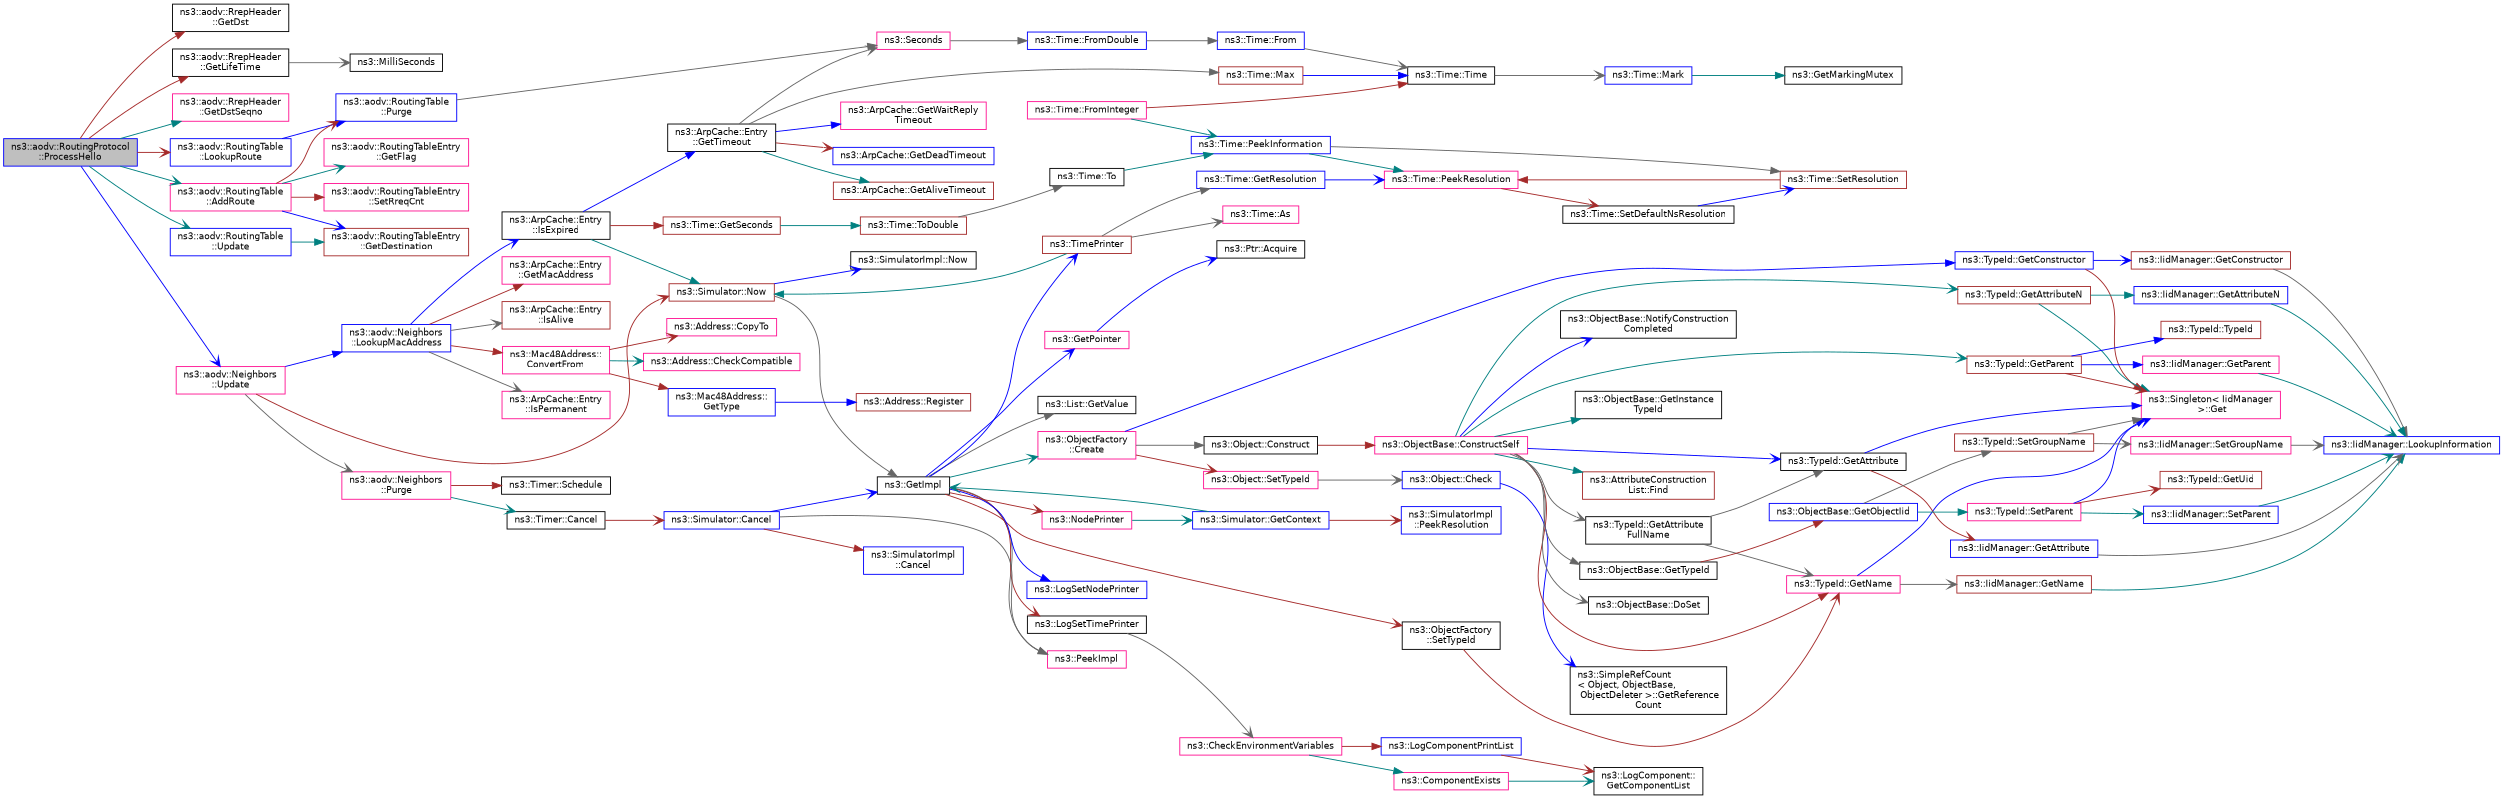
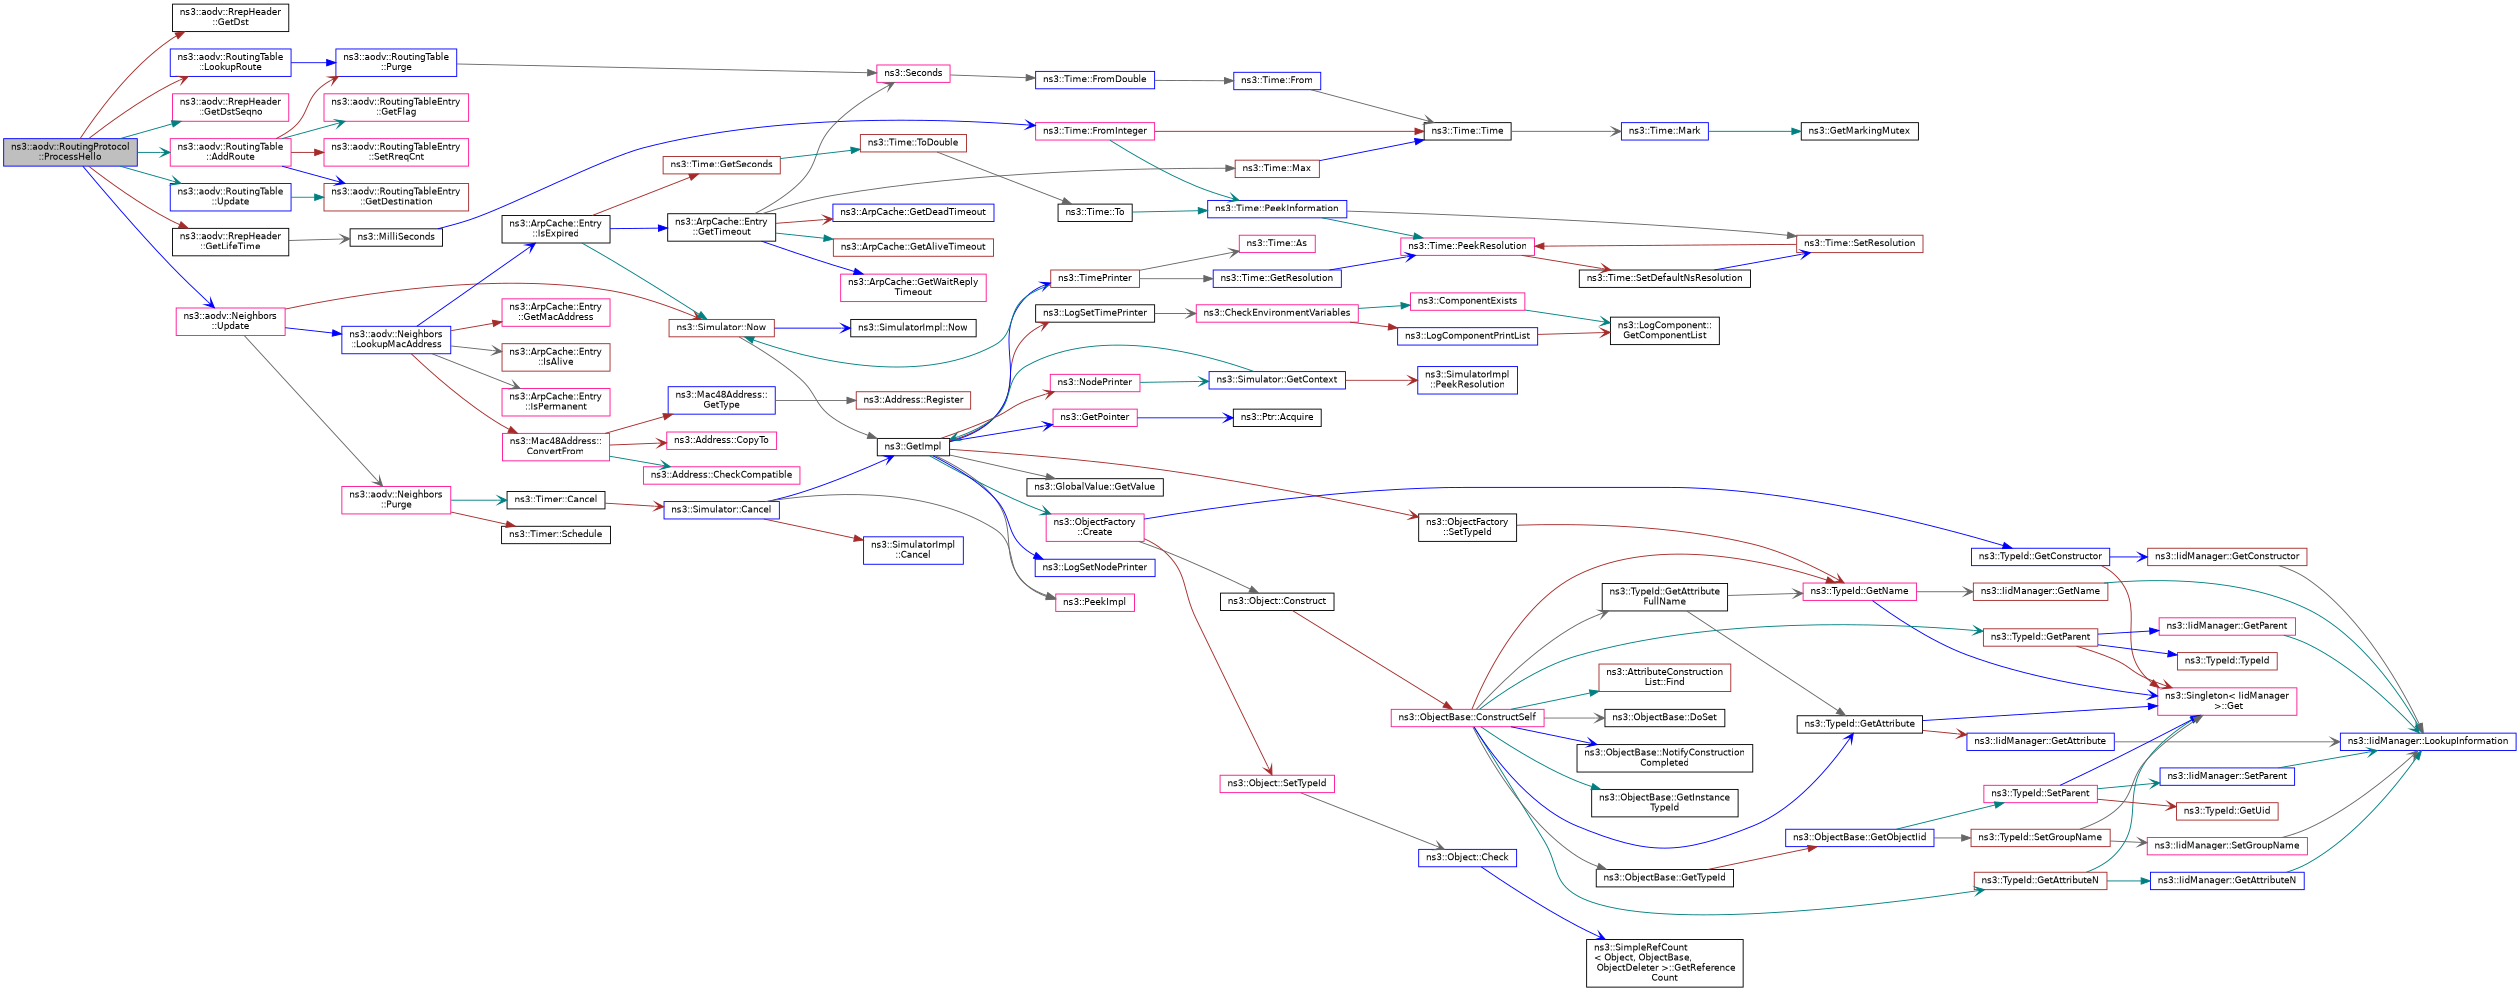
edge "ns3::MilliSeconds" -> "ns3::Time::FromInteger": added
edge "ns3::Mac48Address:: GetType" -> "ns3::Address::Register": color blue -> gray40
node "ns3::List::GetValue": label "ns3::List::GetValue" -> "ns3::GlobalValue::GetValue"
